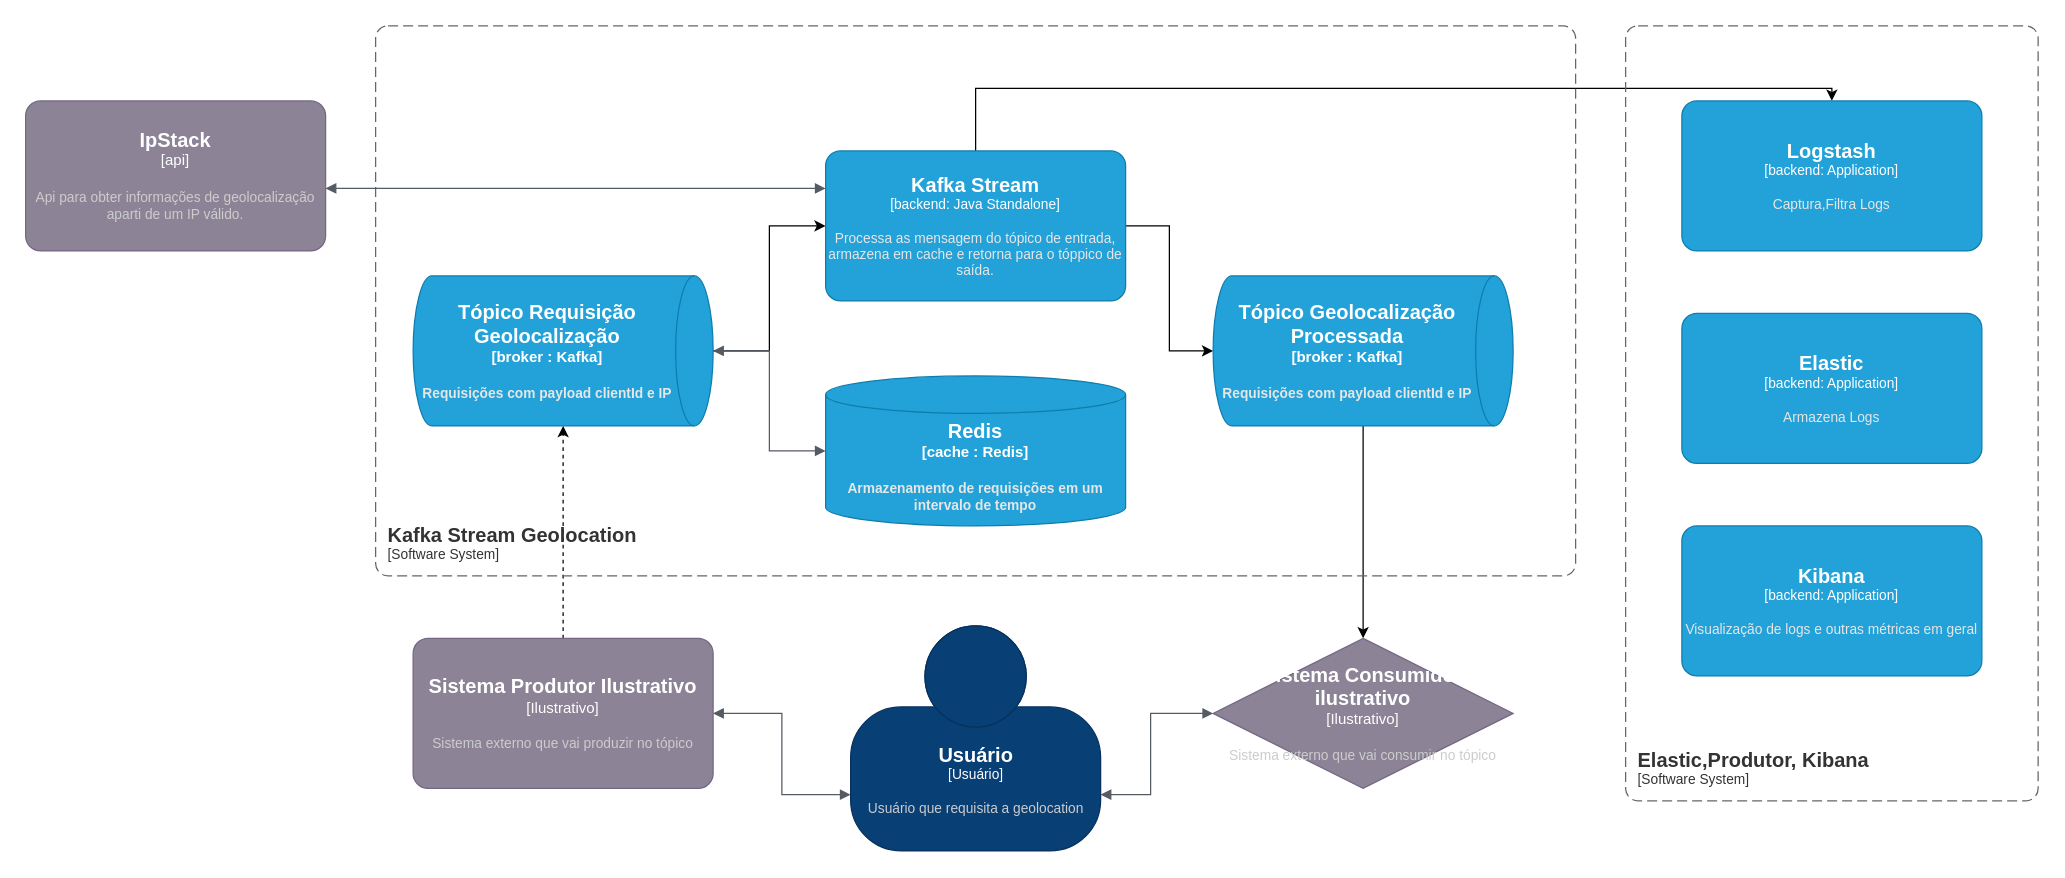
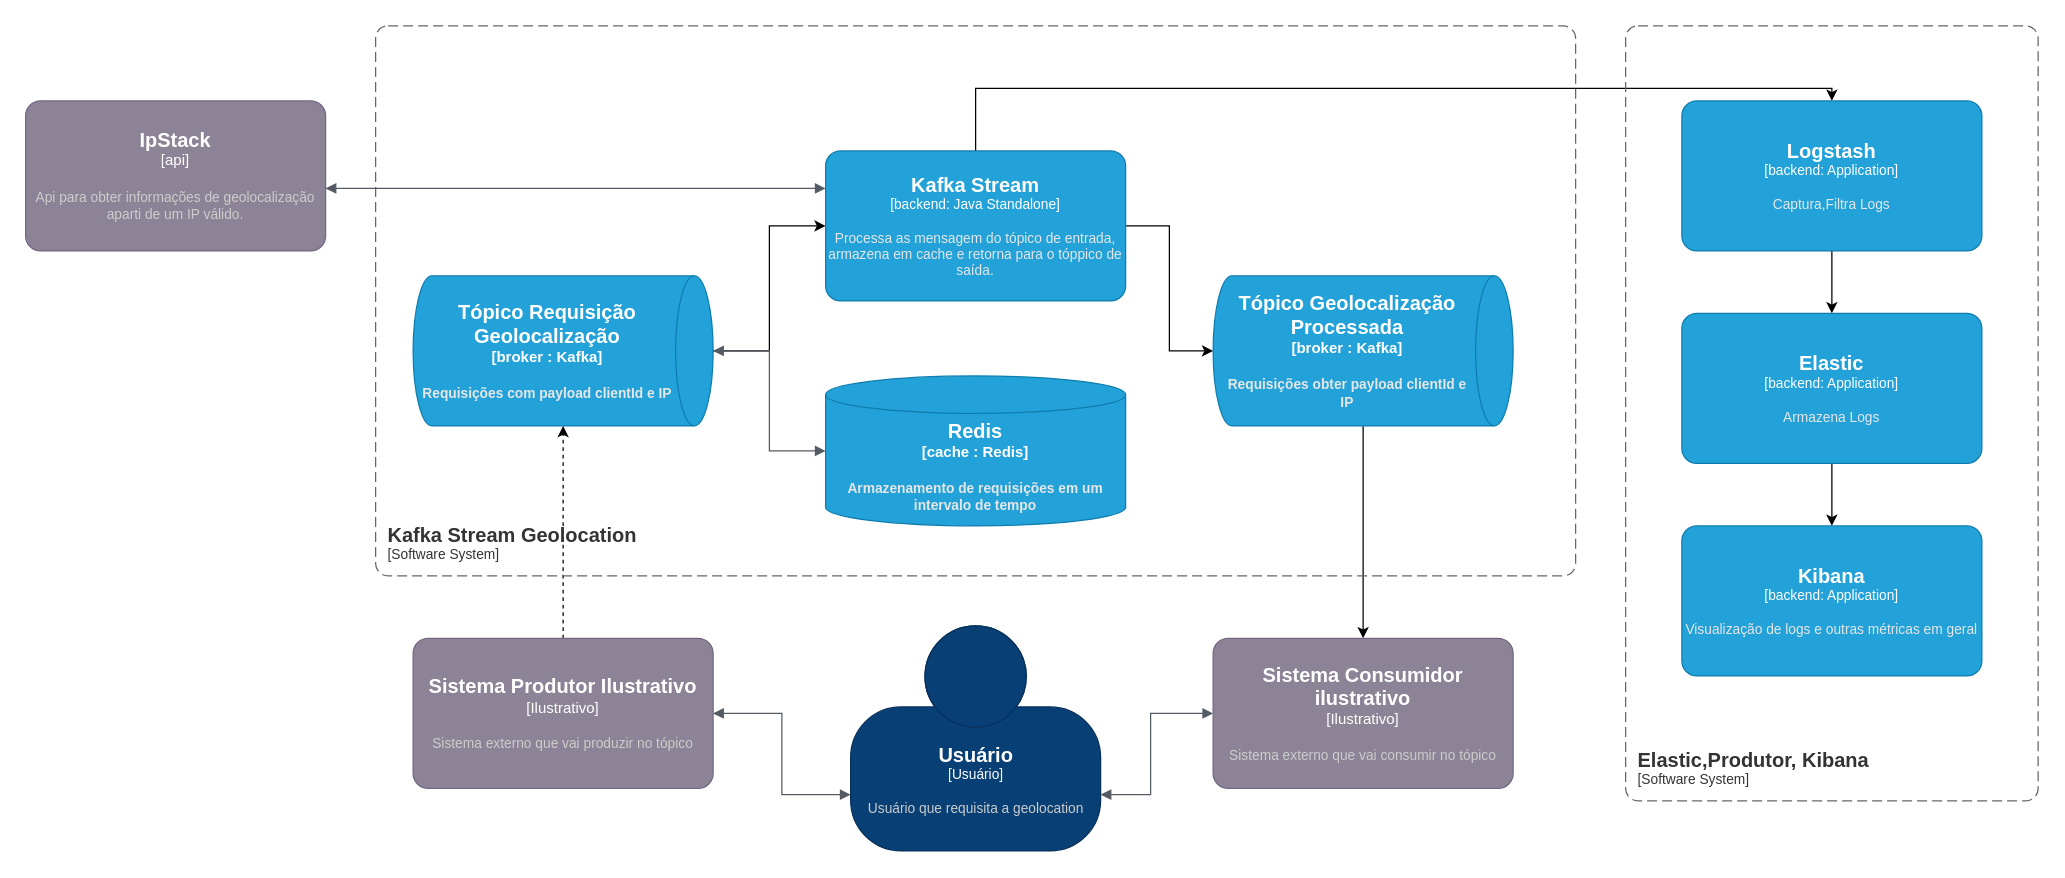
edge "Logstash [backend: Application] Captura,Filtra Logs" -> "Elastic [backend: Application] Armazena Logs": added
node "Tópico Geolocalização Processada [broker : Kafka] Requisições com payload clientId e IP": label "Tópico Geolocalização Processada [broker : Kafka] Requisições com payload clientId e IP" -> "Tópico Geolocalização Processada [broker : Kafka] Requisições obter payload clientId e IP"
edge "Elastic [backend: Application] Armazena Logs" -> "Kibana [backend: Application] Visualização de logs e outras métricas em geral": added
node "Sistema Consumidor ilustrativo [Ilustrativo] Sistema externo que vai consumir no tópico": shape diamond -> rounded rectangle
